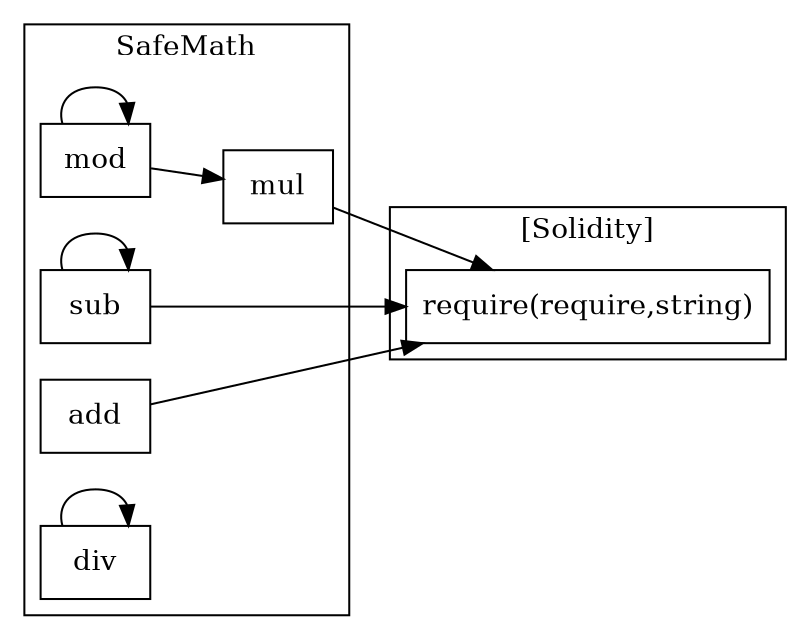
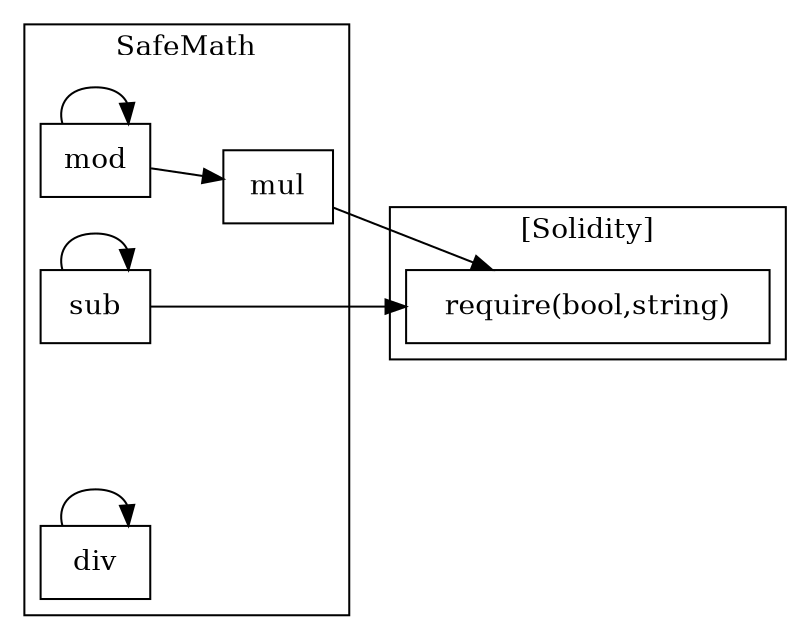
node "require(require,string)": label "require(require,string)" -> "require(bool,string)"
node "add": removed
